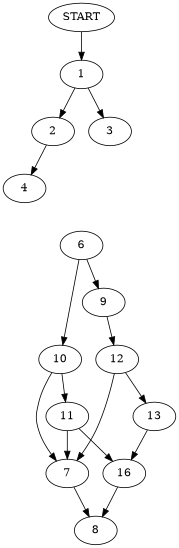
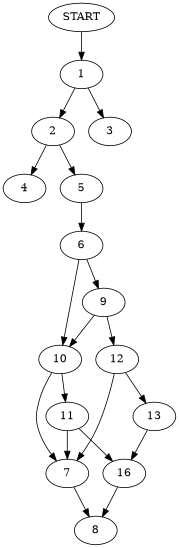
node "5": added
edge "9" -> "10": added
